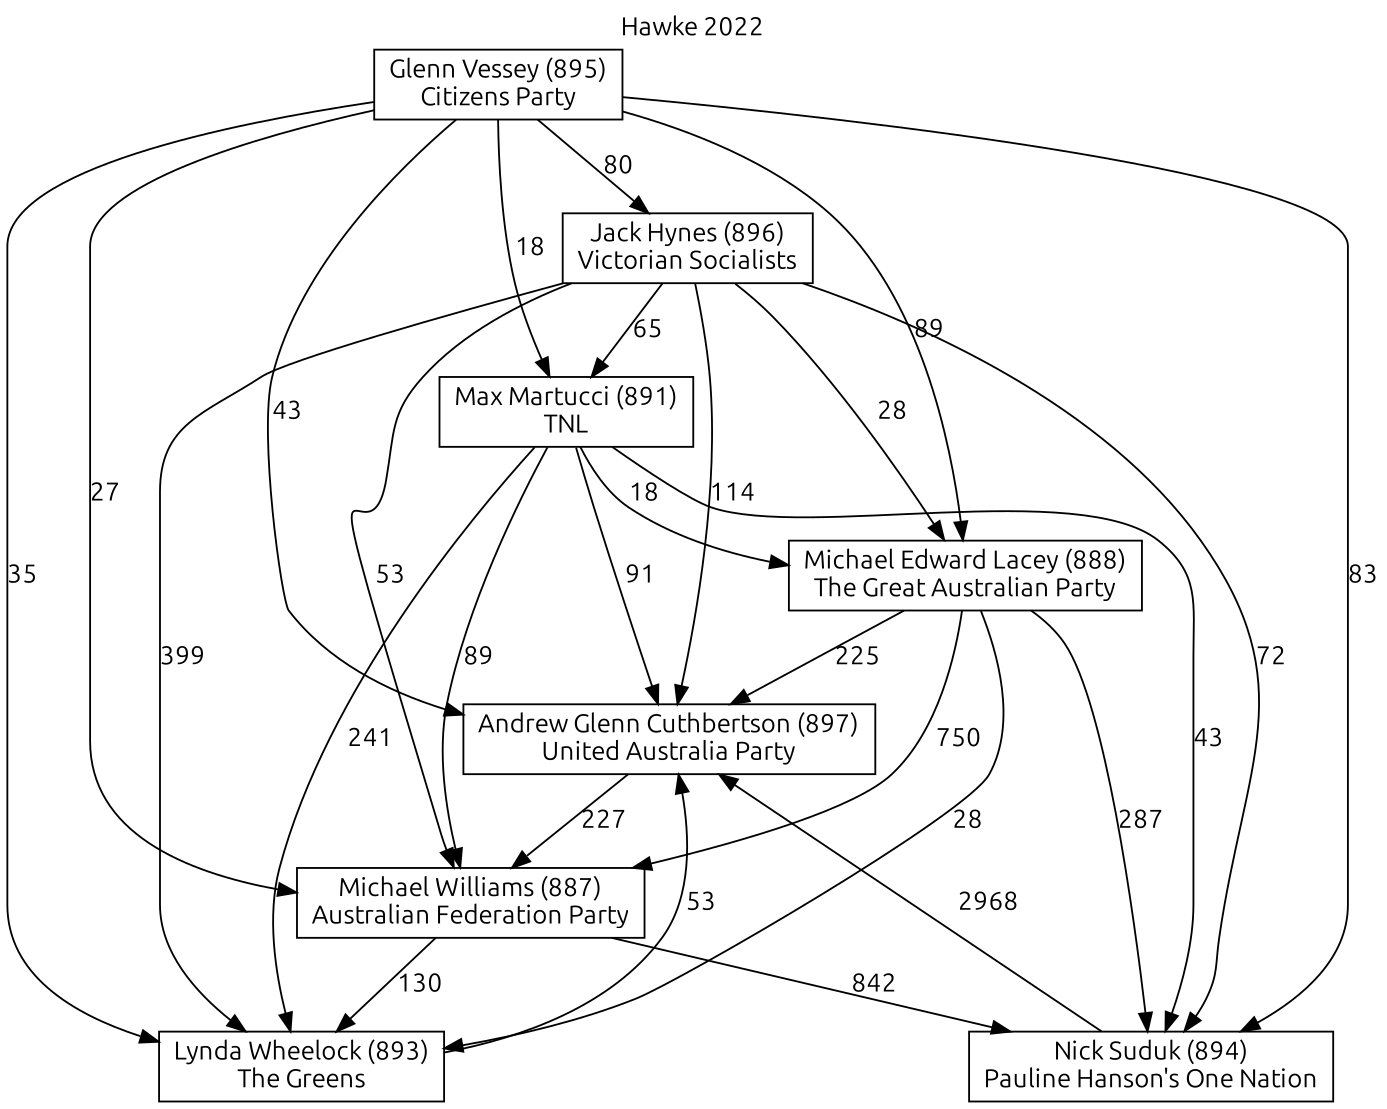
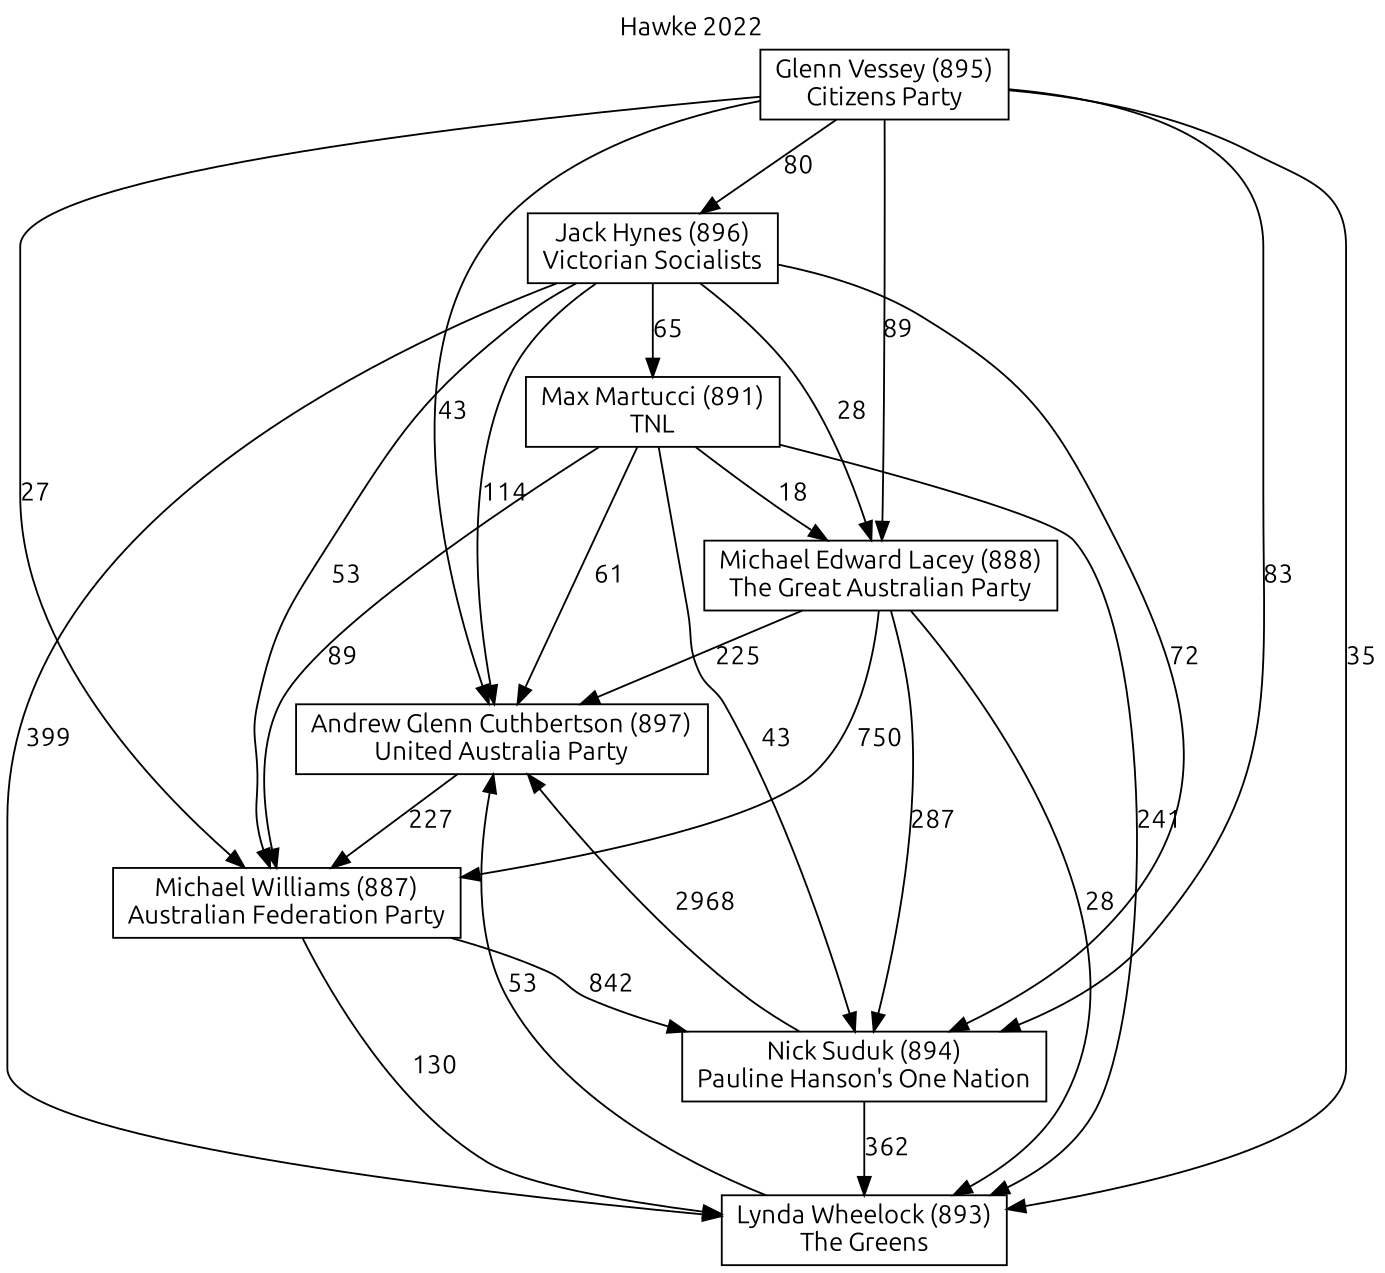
edge "Glenn Vessey (895) Citizens Party" -> "Max Martucci (891) TNL": removed, label "18"
edge "Max Martucci (891) TNL" -> "Andrew Glenn Cuthbertson (897) United Australia Party": label "91" -> "61"
edge "Nick Suduk (894) Pauline Hanson's One Nation" -> "Lynda Wheelock (893) The Greens": added, label "362"
